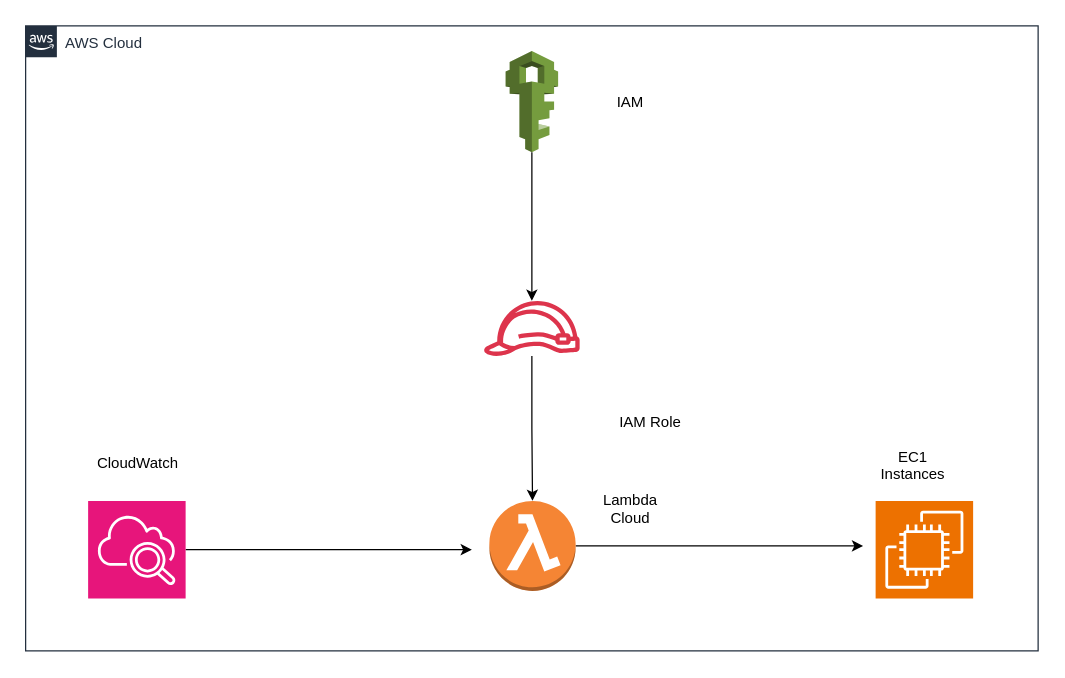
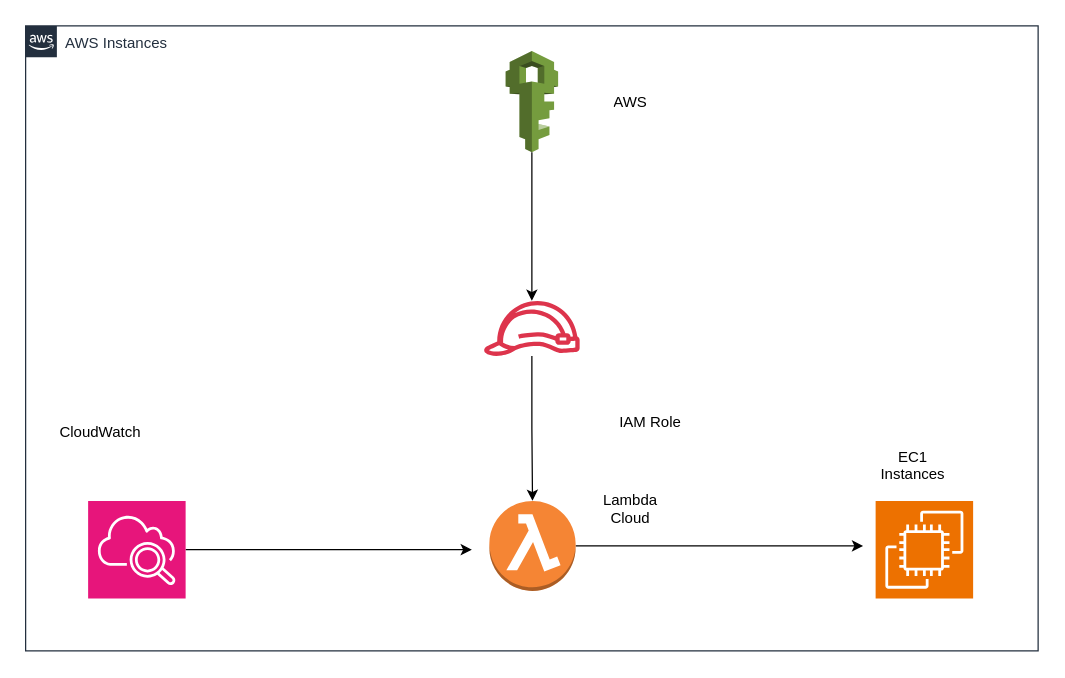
node "AWS Cloud": label "AWS Cloud" -> "AWS Instances"
node "IAM": label "IAM" -> "AWS"
node "CloudWatch": moved (138, 463) -> (101, 432)
